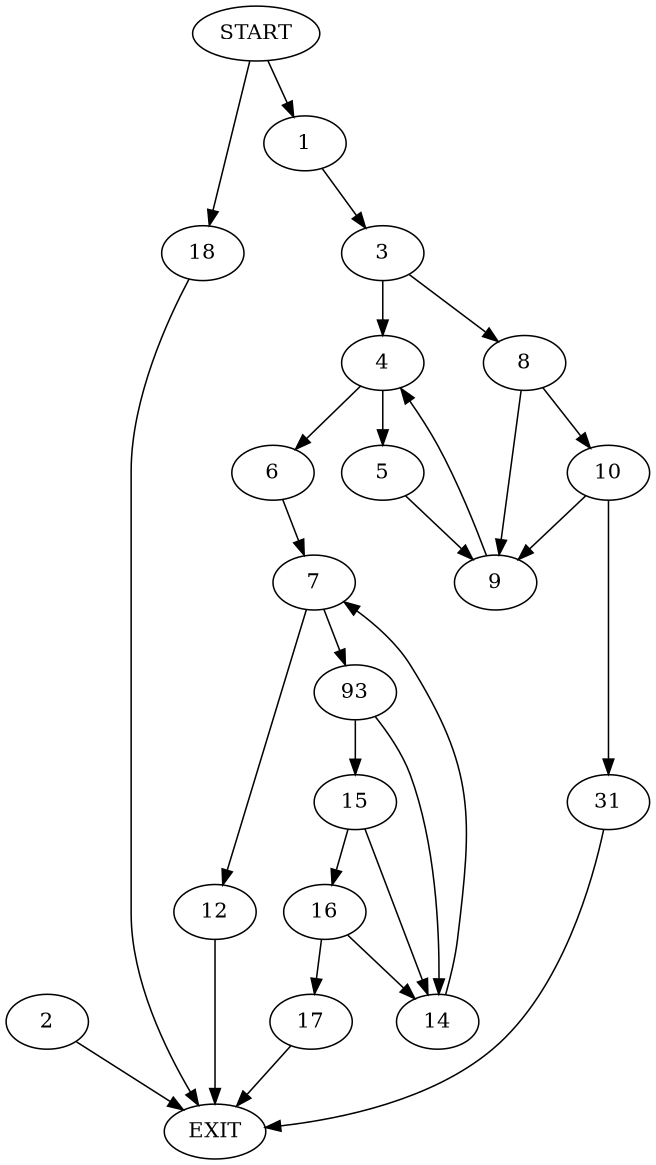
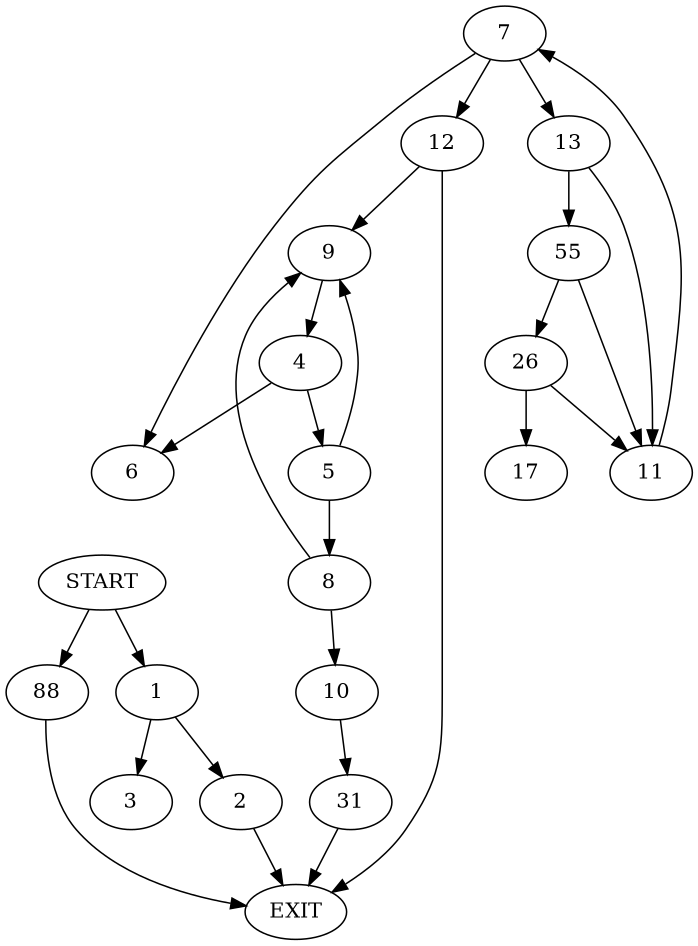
node "18": label "18" -> "88"
edge "3" -> "4": removed
edge "3" -> "8": now "5" -> "8"
edge "6" -> "7": reversed
edge "10" -> "9": now "12" -> "9"
node "93": label "93" -> "13"
edge "1" -> "2": added
node "15": label "15" -> "55"
node "16": label "16" -> "26"
node "14": label "14" -> "11"
edge "17" -> "EXIT": removed
